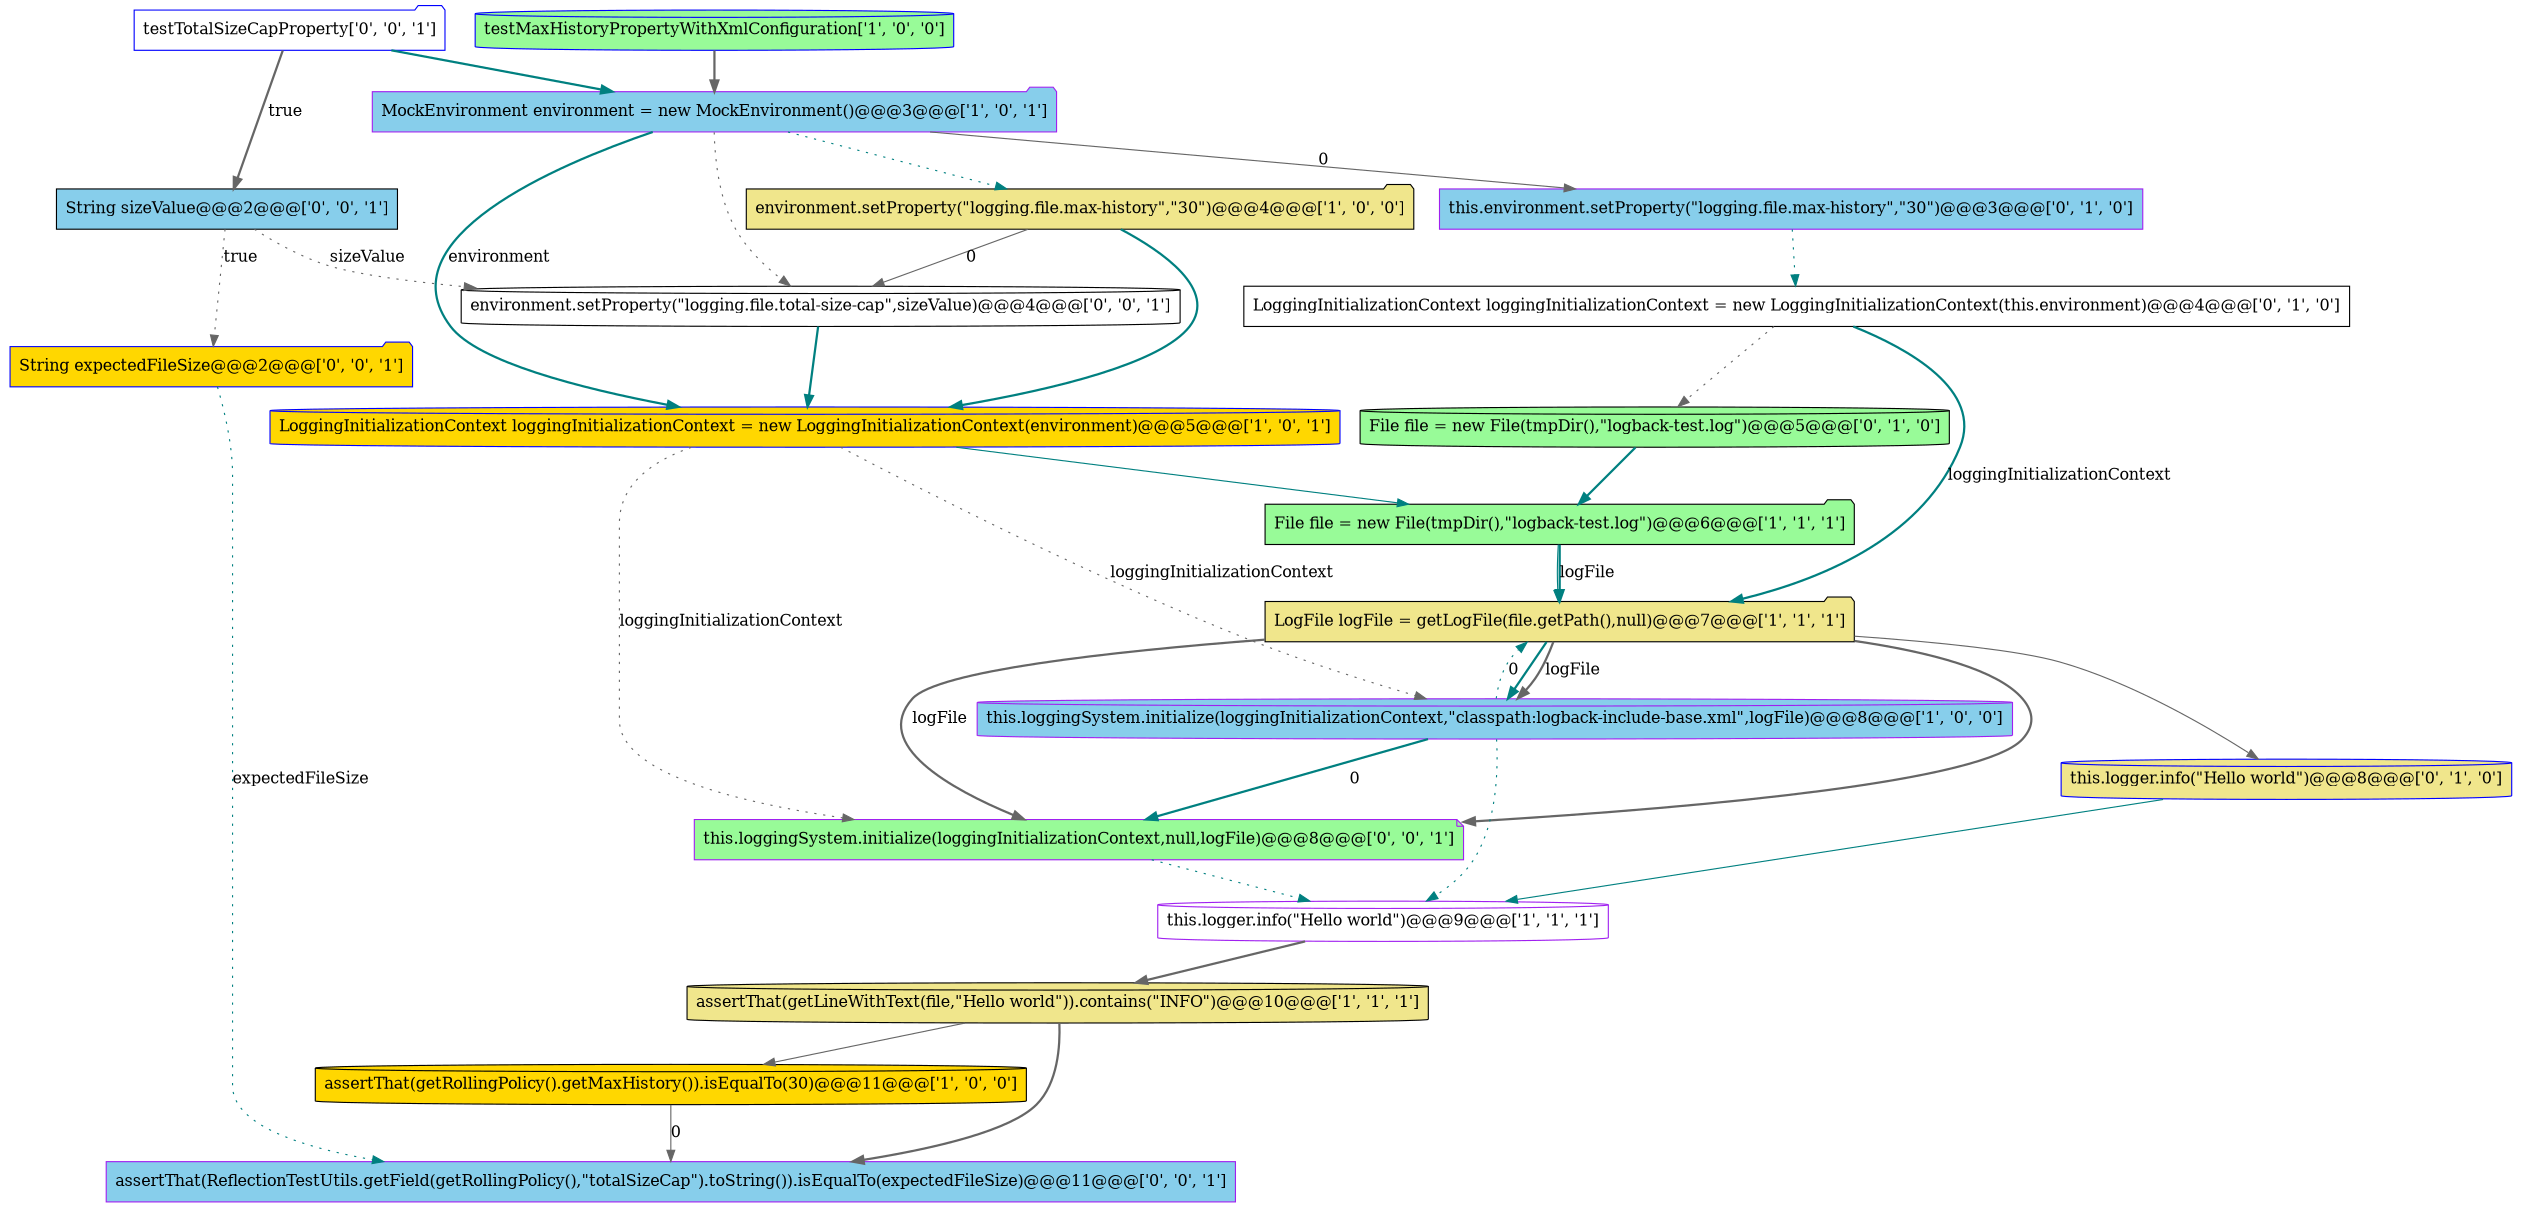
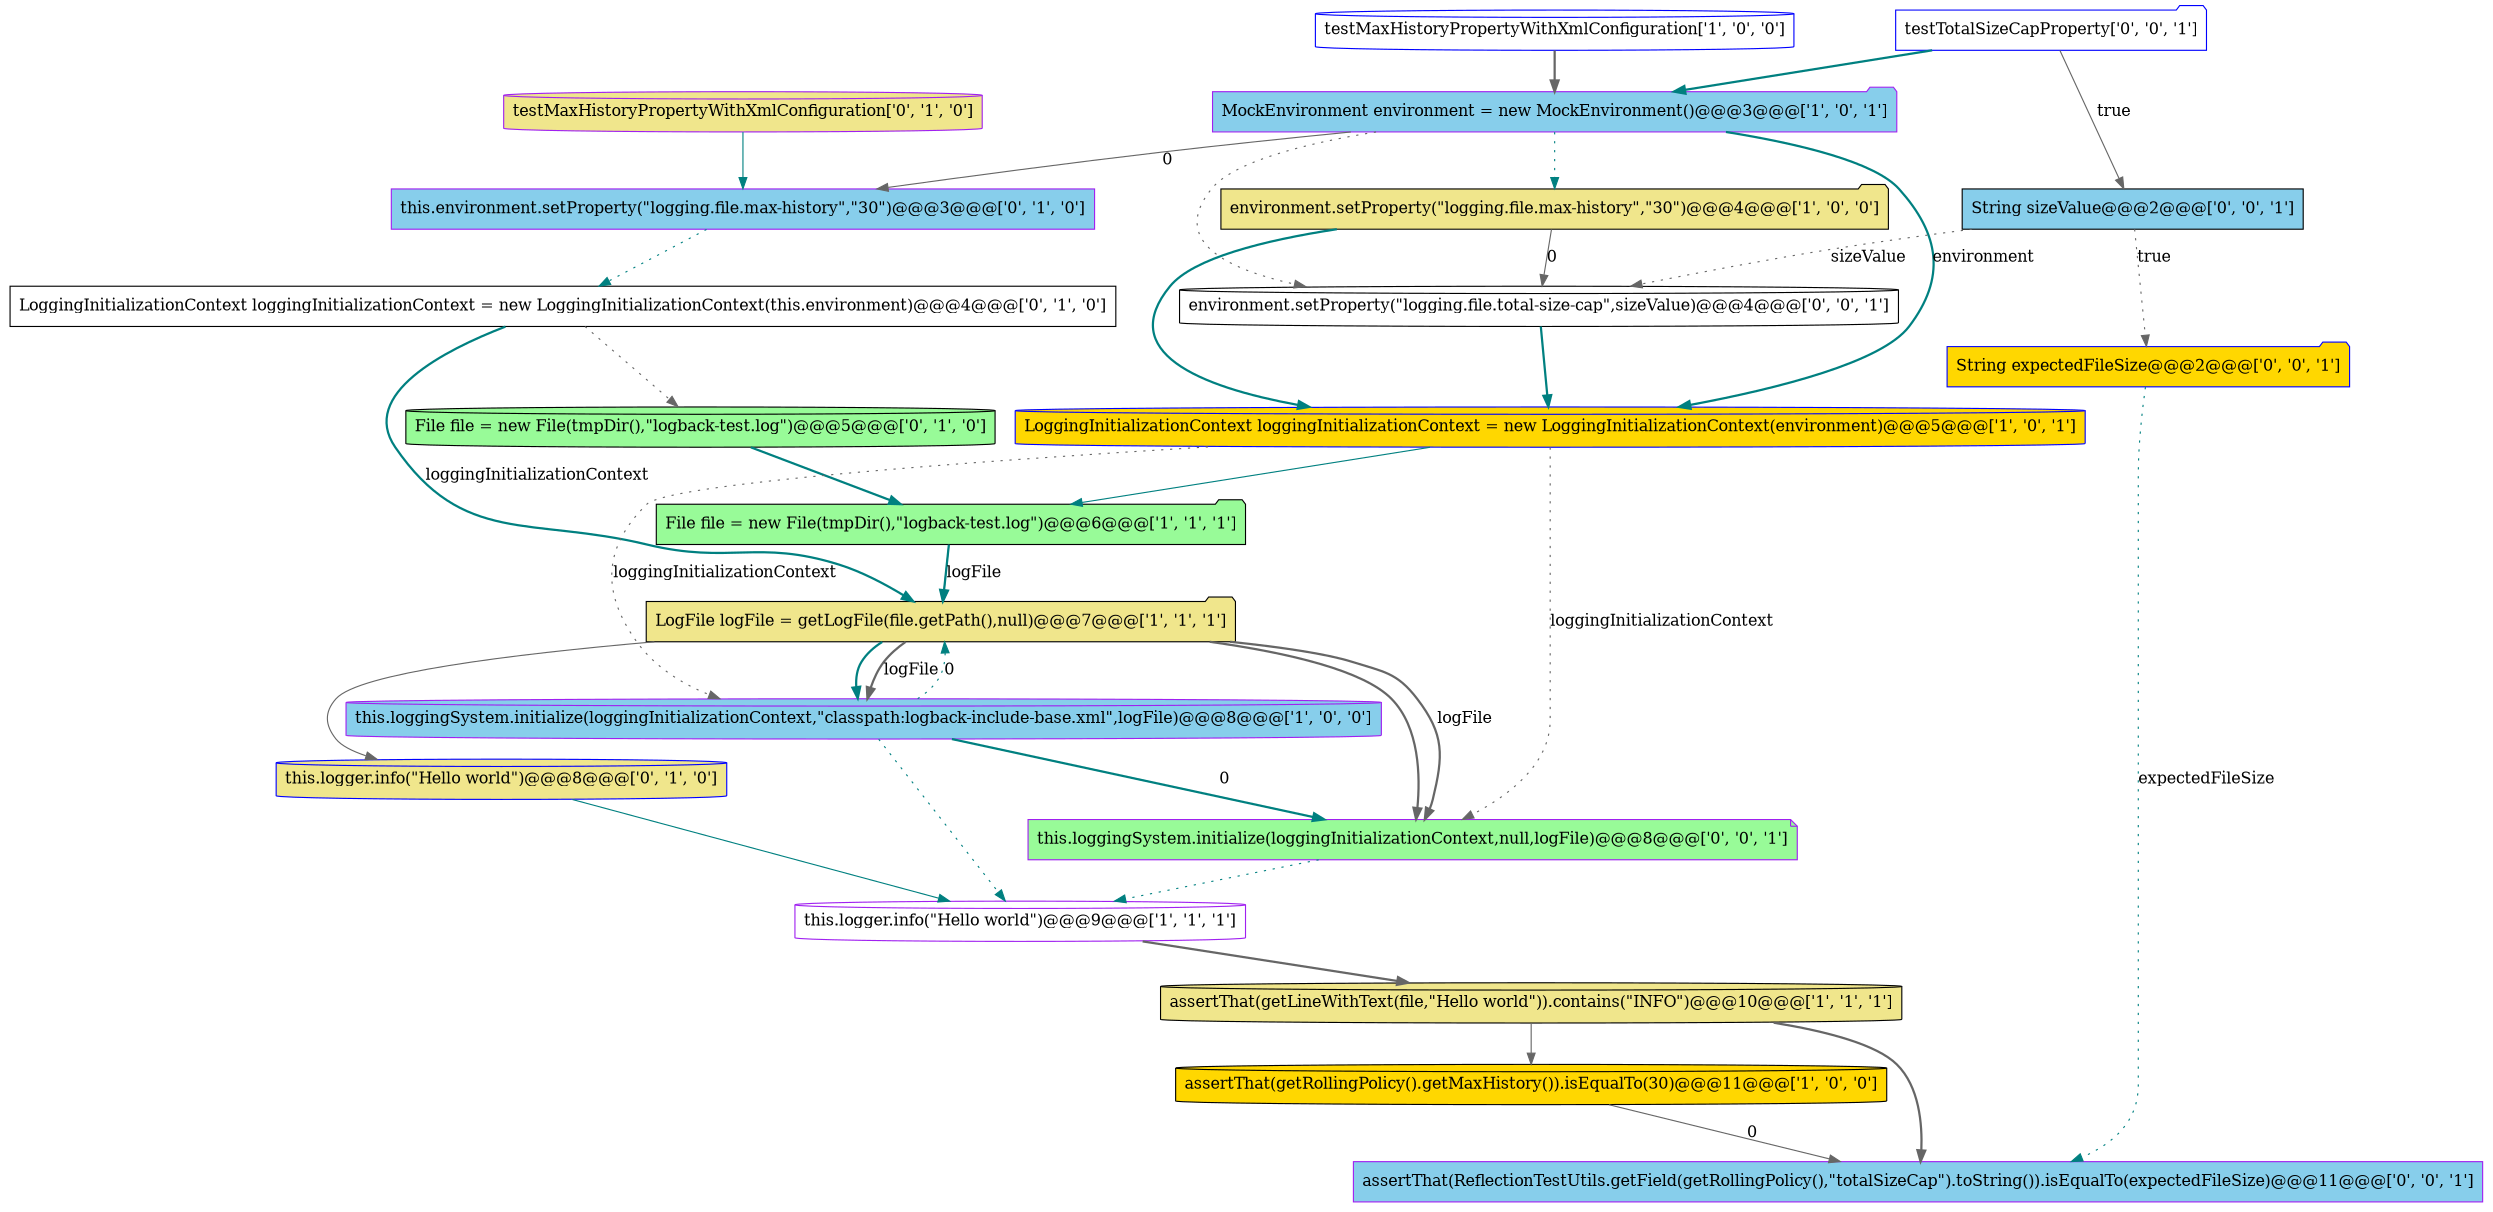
node "testMaxHistoryPropertyWithXmlConfiguration['1', '0', '0']": fillcolor palegreen -> white
node "testMaxHistoryPropertyWithXmlConfiguration['0', '1', '0']": added
edge "testTotalSizeCapProperty['0', '0', '1']" -> "String sizeValue@@@2@@@['0', '0', '1']": style bold -> solid
